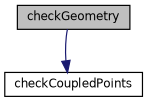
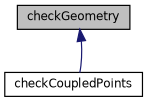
edge "checkGeometry" -> "checkCoupledPoints": reversed
